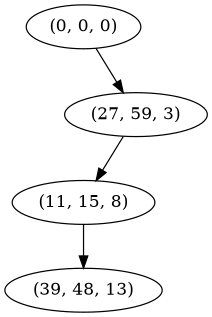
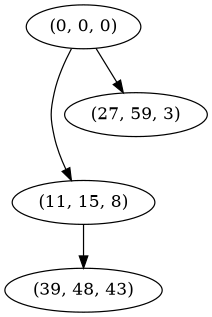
edge "(27, 59, 3)" -> "(11, 15, 8)": now "(0, 0, 0)" -> "(11, 15, 8)"
node "(39, 48, 13)": label "(39, 48, 13)" -> "(39, 48, 43)"
